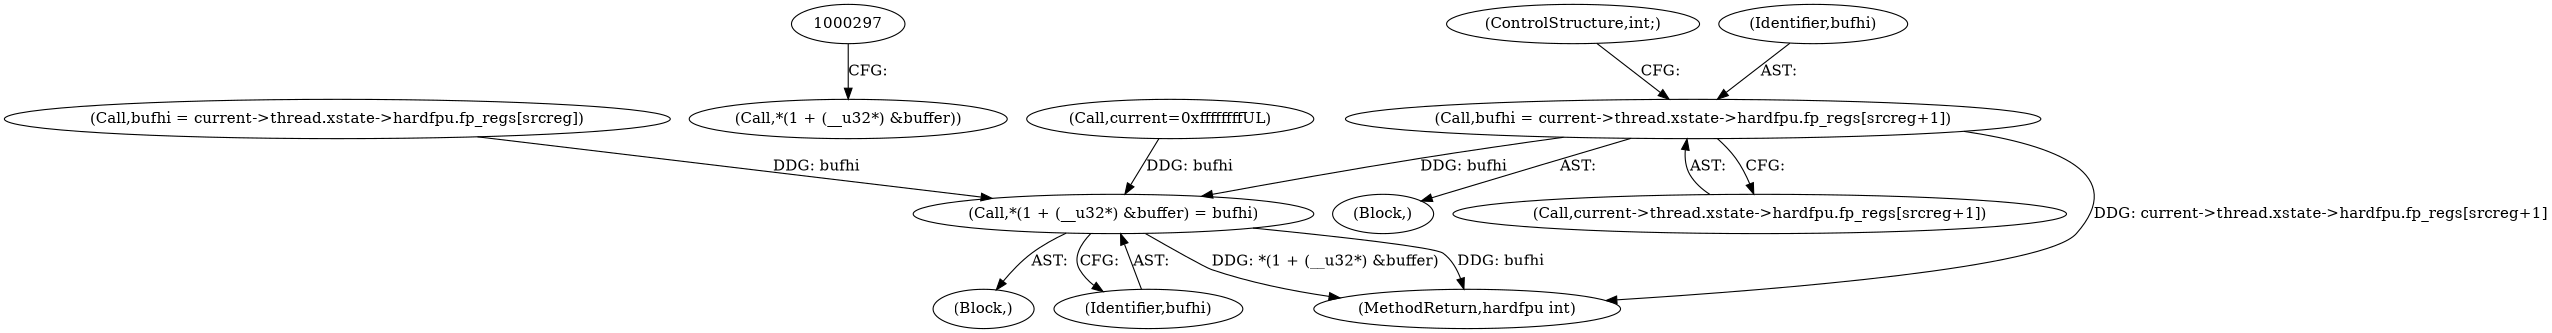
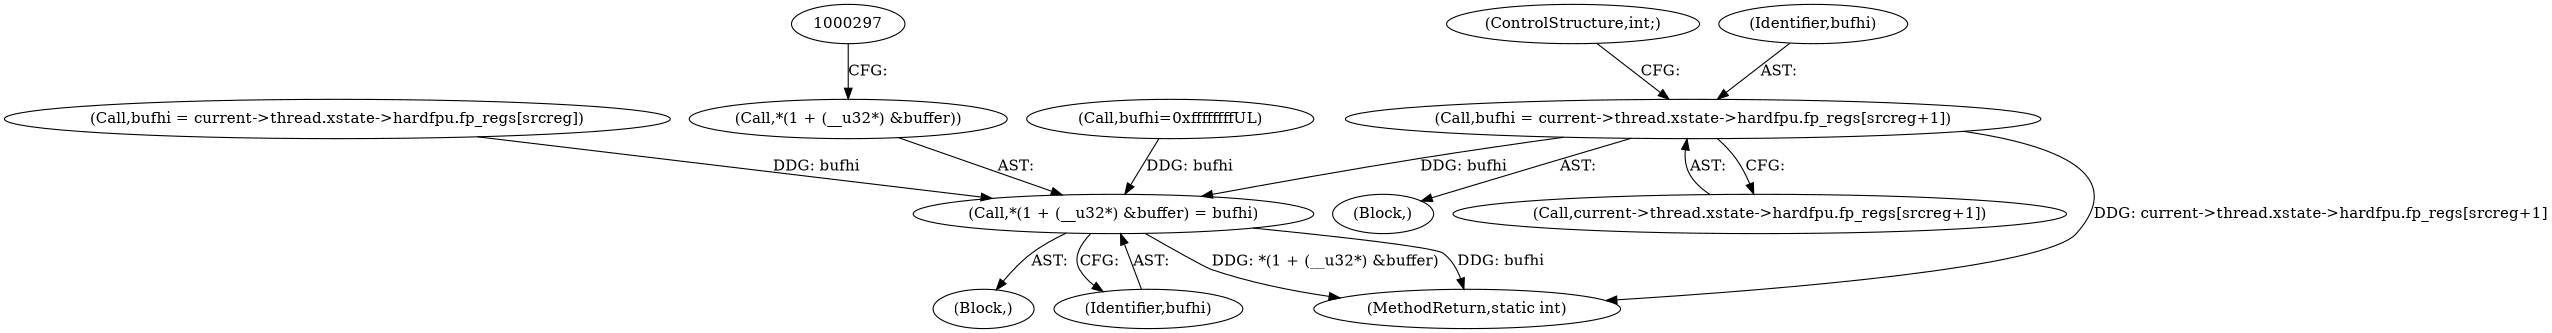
node "(Call,current=0xffffffffUL)": label "(Call,current=0xffffffffUL)" -> "(Call,bufhi=0xffffffffUL)"
edge "(Call,*(1 + (__u32*) &buffer))" -> "(Call,*(1 + (__u32*) &buffer) = bufhi)": added, label "AST:"
node "(MethodReturn,hardfpu int)": label "(MethodReturn,hardfpu int)" -> "(MethodReturn,static int)"
